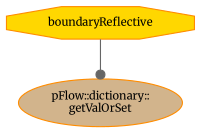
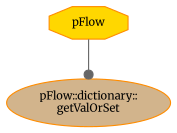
node "boundaryReflective": label "boundaryReflective" -> "pFlow"
